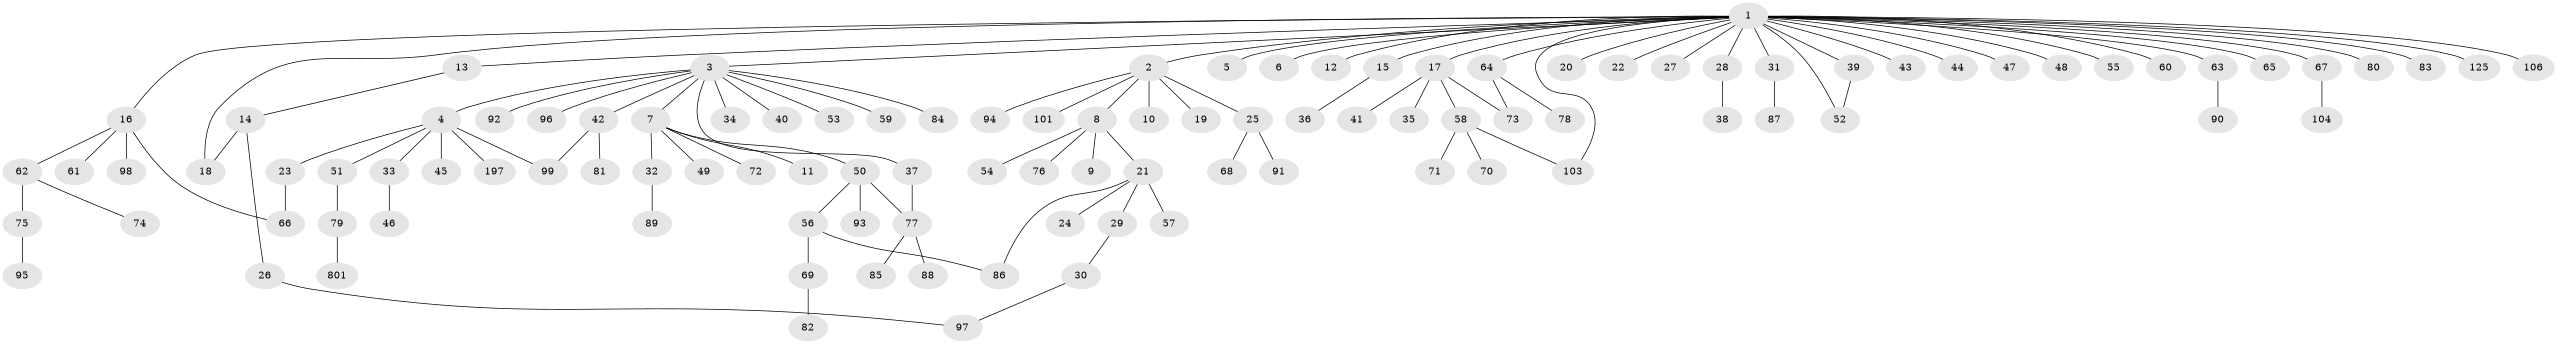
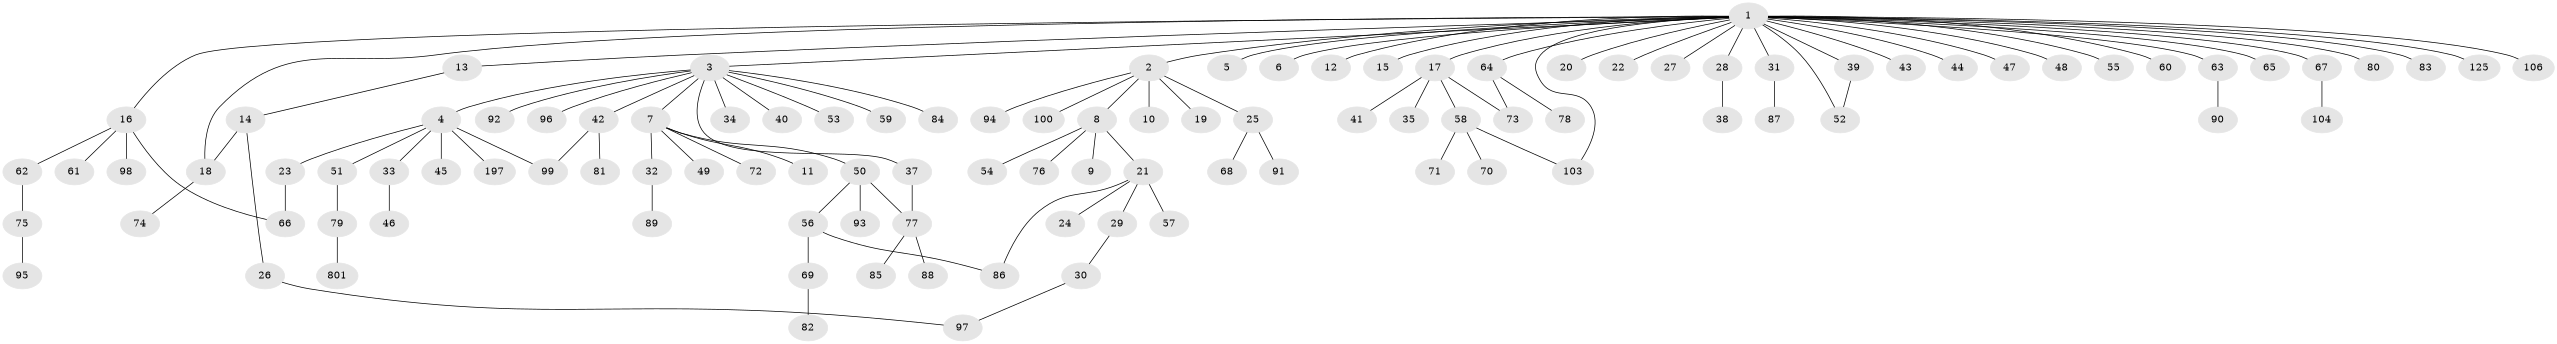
node "101": label "101" -> "100"
node "36": removed
edge "62" -- "74": now "18" -- "74"
